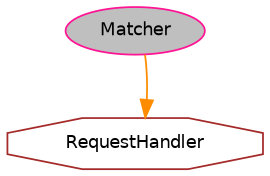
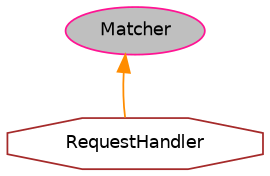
edge "Matcher" -> "RequestHandler": reversed
